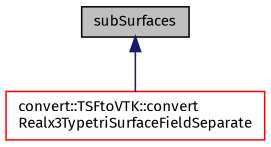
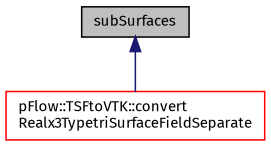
node "convert::TSFtoVTK::convert Realx3TypetriSurfaceFieldSeparate": label "convert::TSFtoVTK::convert Realx3TypetriSurfaceFieldSeparate" -> "pFlow::TSFtoVTK::convert Realx3TypetriSurfaceFieldSeparate"
